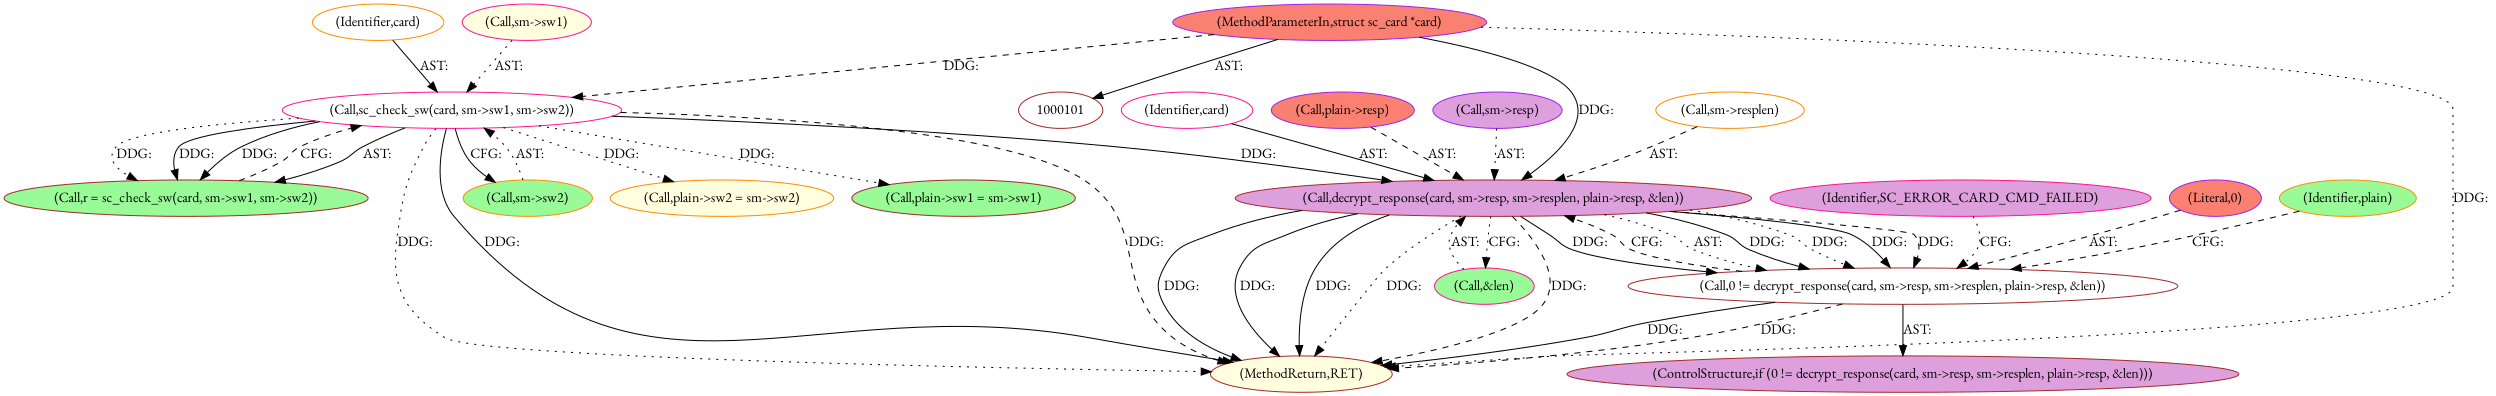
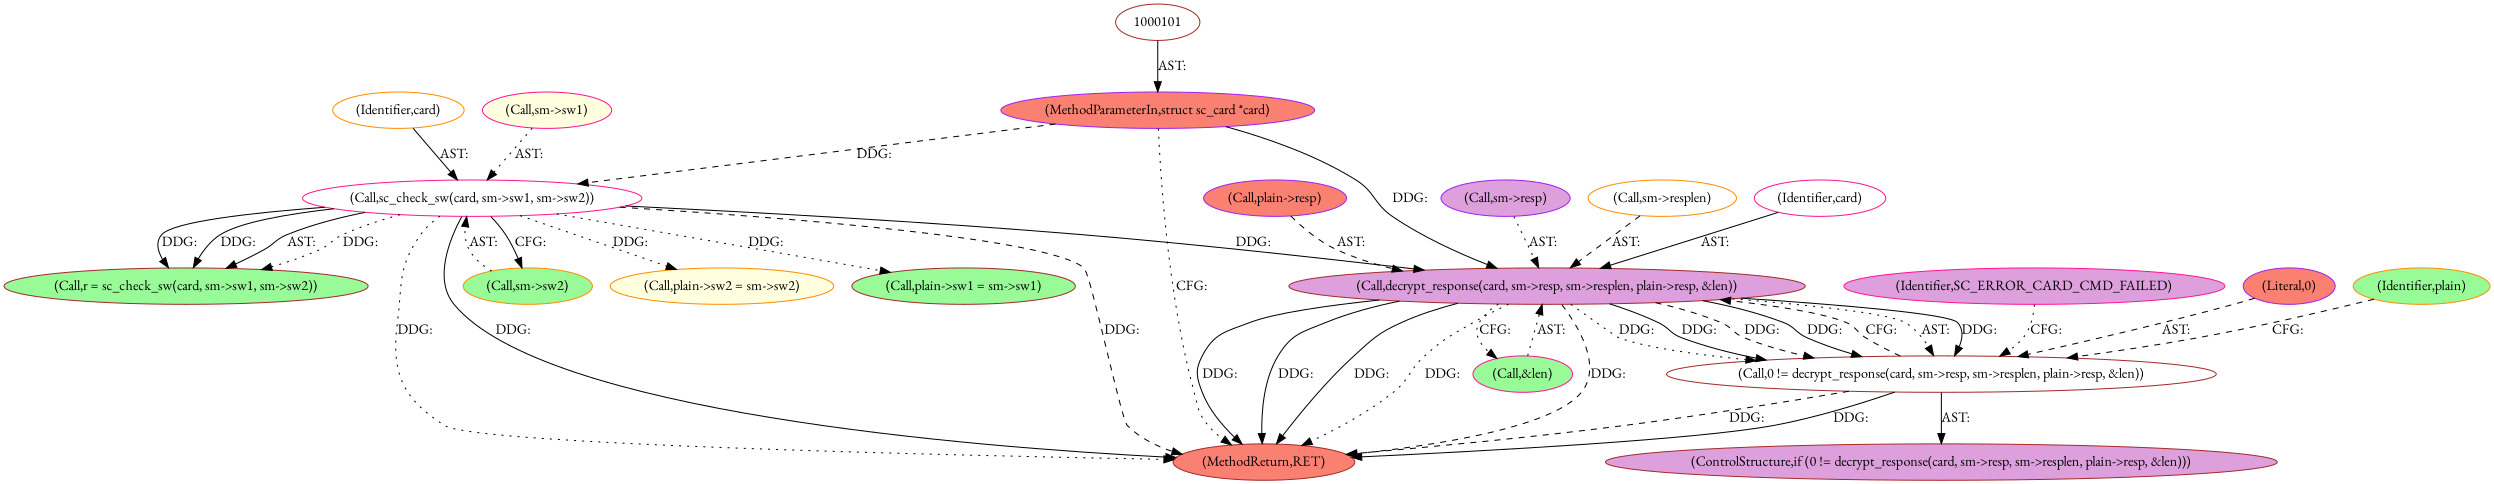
edge "(MethodParameterIn,struct sc_card *card)" -> "1000101": reversed
edge "(Call,r = sc_check_sw(card, sm->sw1, sm->sw2))" -> "(Call,sc_check_sw(card, sm->sw1, sm->sw2))": removed, label "CFG:"
edge "(MethodParameterIn,struct sc_card *card)" -> "(MethodReturn,RET)": label "DDG: " -> "CFG: "
node "(MethodReturn,RET)": fillcolor lightyellow -> salmon
